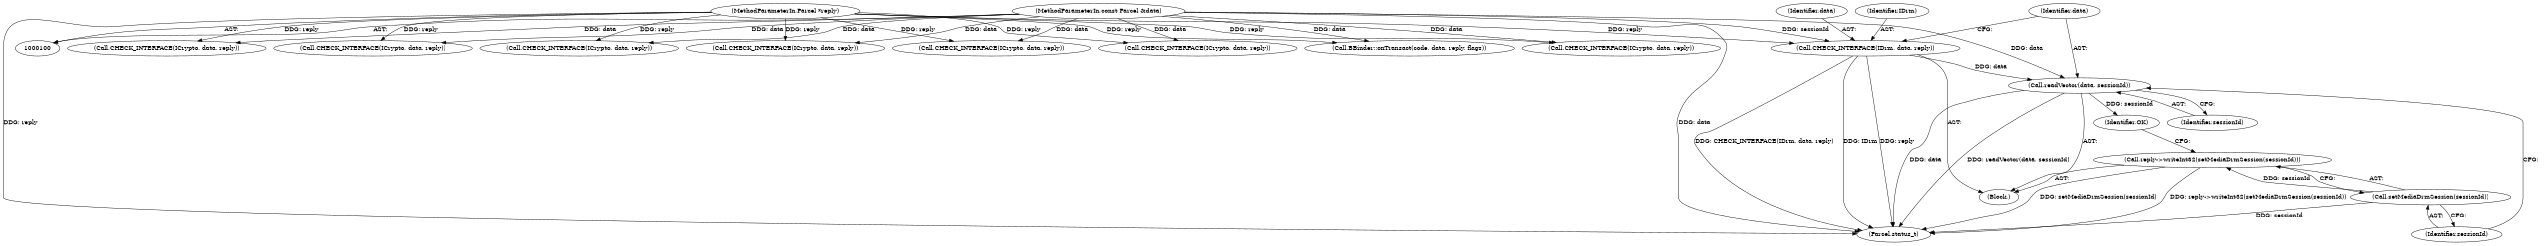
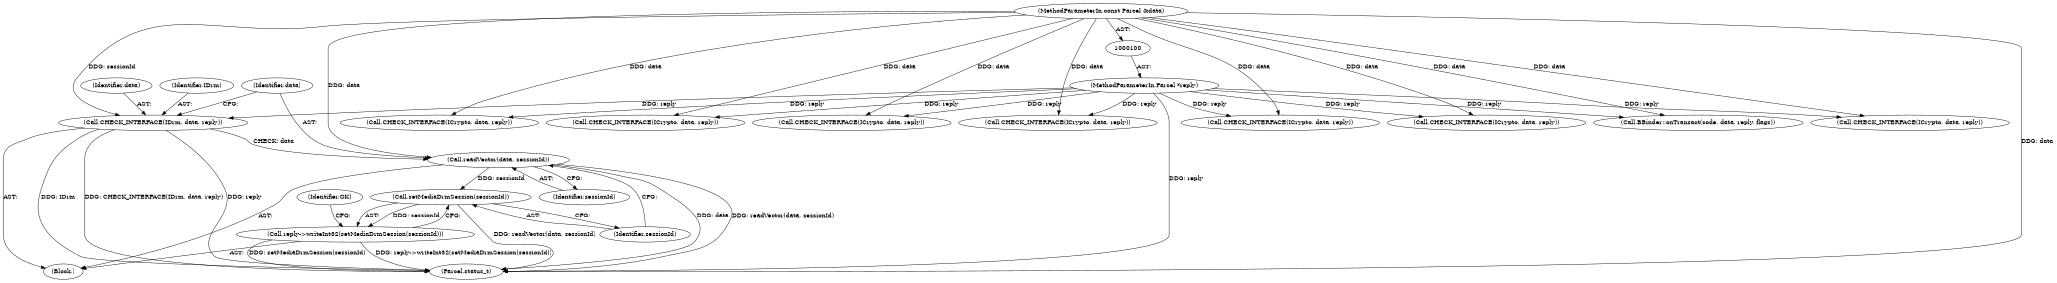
edge "(MethodParameterIn,Parcel *reply)" -> "1000100": reversed
edge "(Call,CHECK_INTERFACE(IDrm, data, reply))" -> "(Call,readVector(data, sessionId))": label "DDG: data" -> "CHECK: data"
edge "(Call,readVector(data, sessionId))" -> "(Identifier,OK)": now "(Call,readVector(data, sessionId))" -> "(Call,setMediaDrmSession(sessionId))"
edge "(Call,setMediaDrmSession(sessionId))" -> "(Parcel,status_t)": label "DDG: sessionId" -> "DDG: readVector(data, sessionId)"
